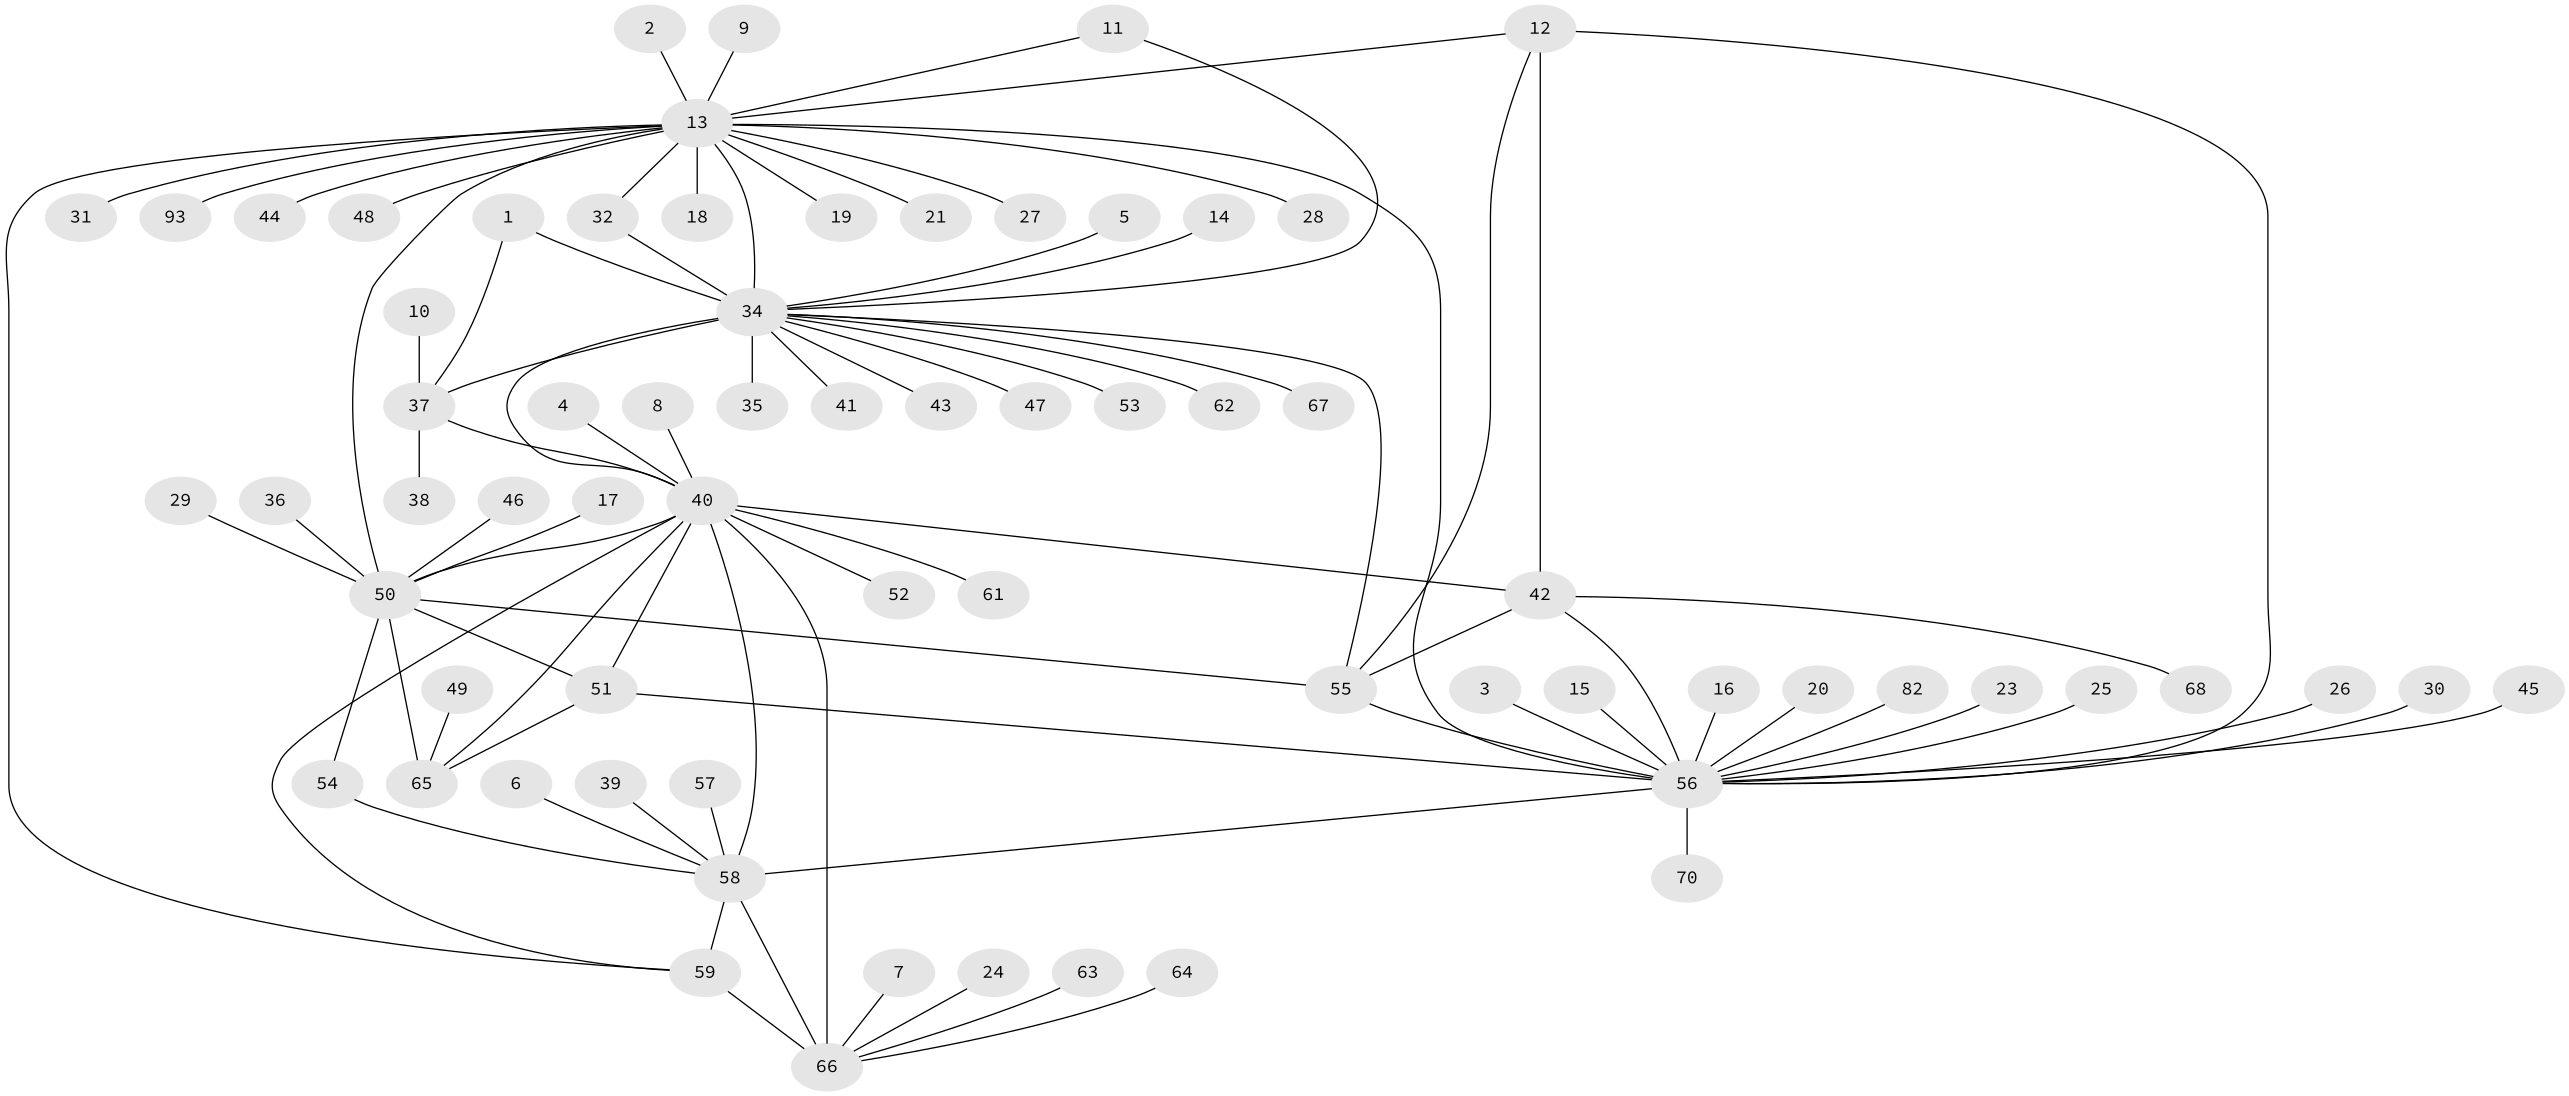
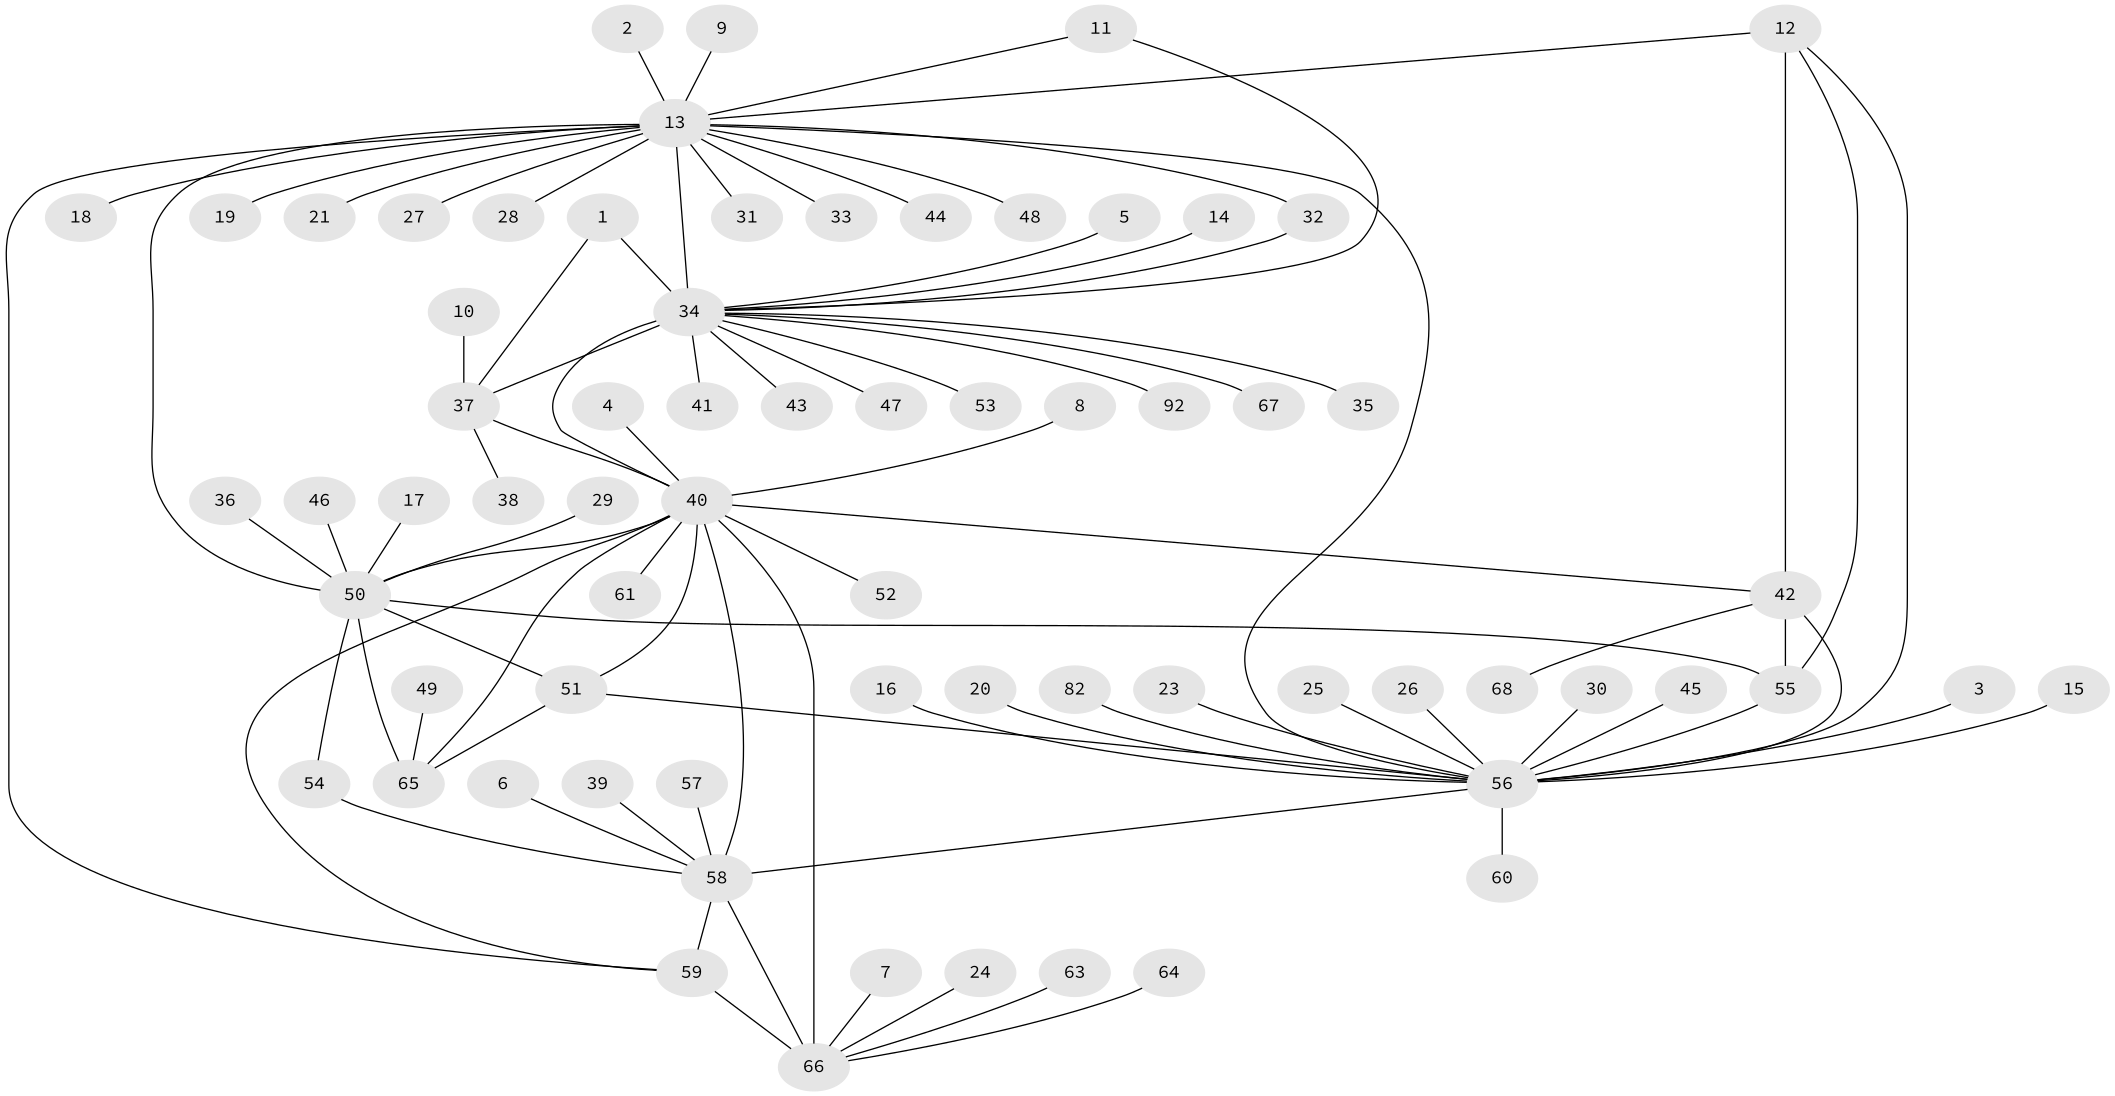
node "93": label "93" -> "33"
edge "34" -- "55": removed
node "62": label "62" -> "92"
node "70": label "70" -> "60"
